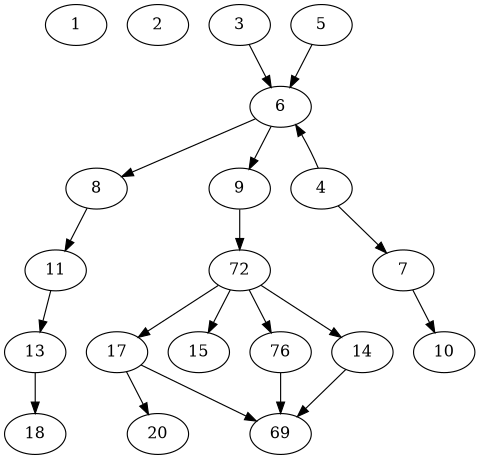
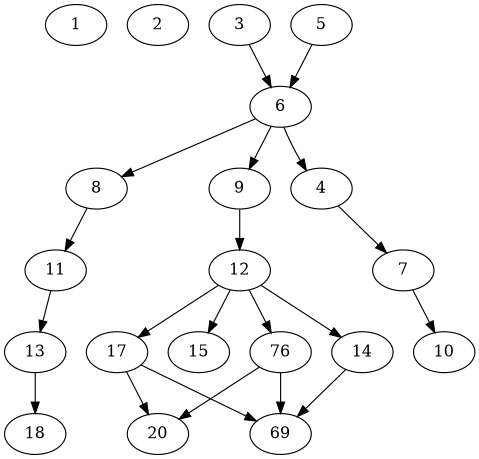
edge "4" -> "6": reversed
node "72": label "72" -> "12"
edge "76" -> "20": added
